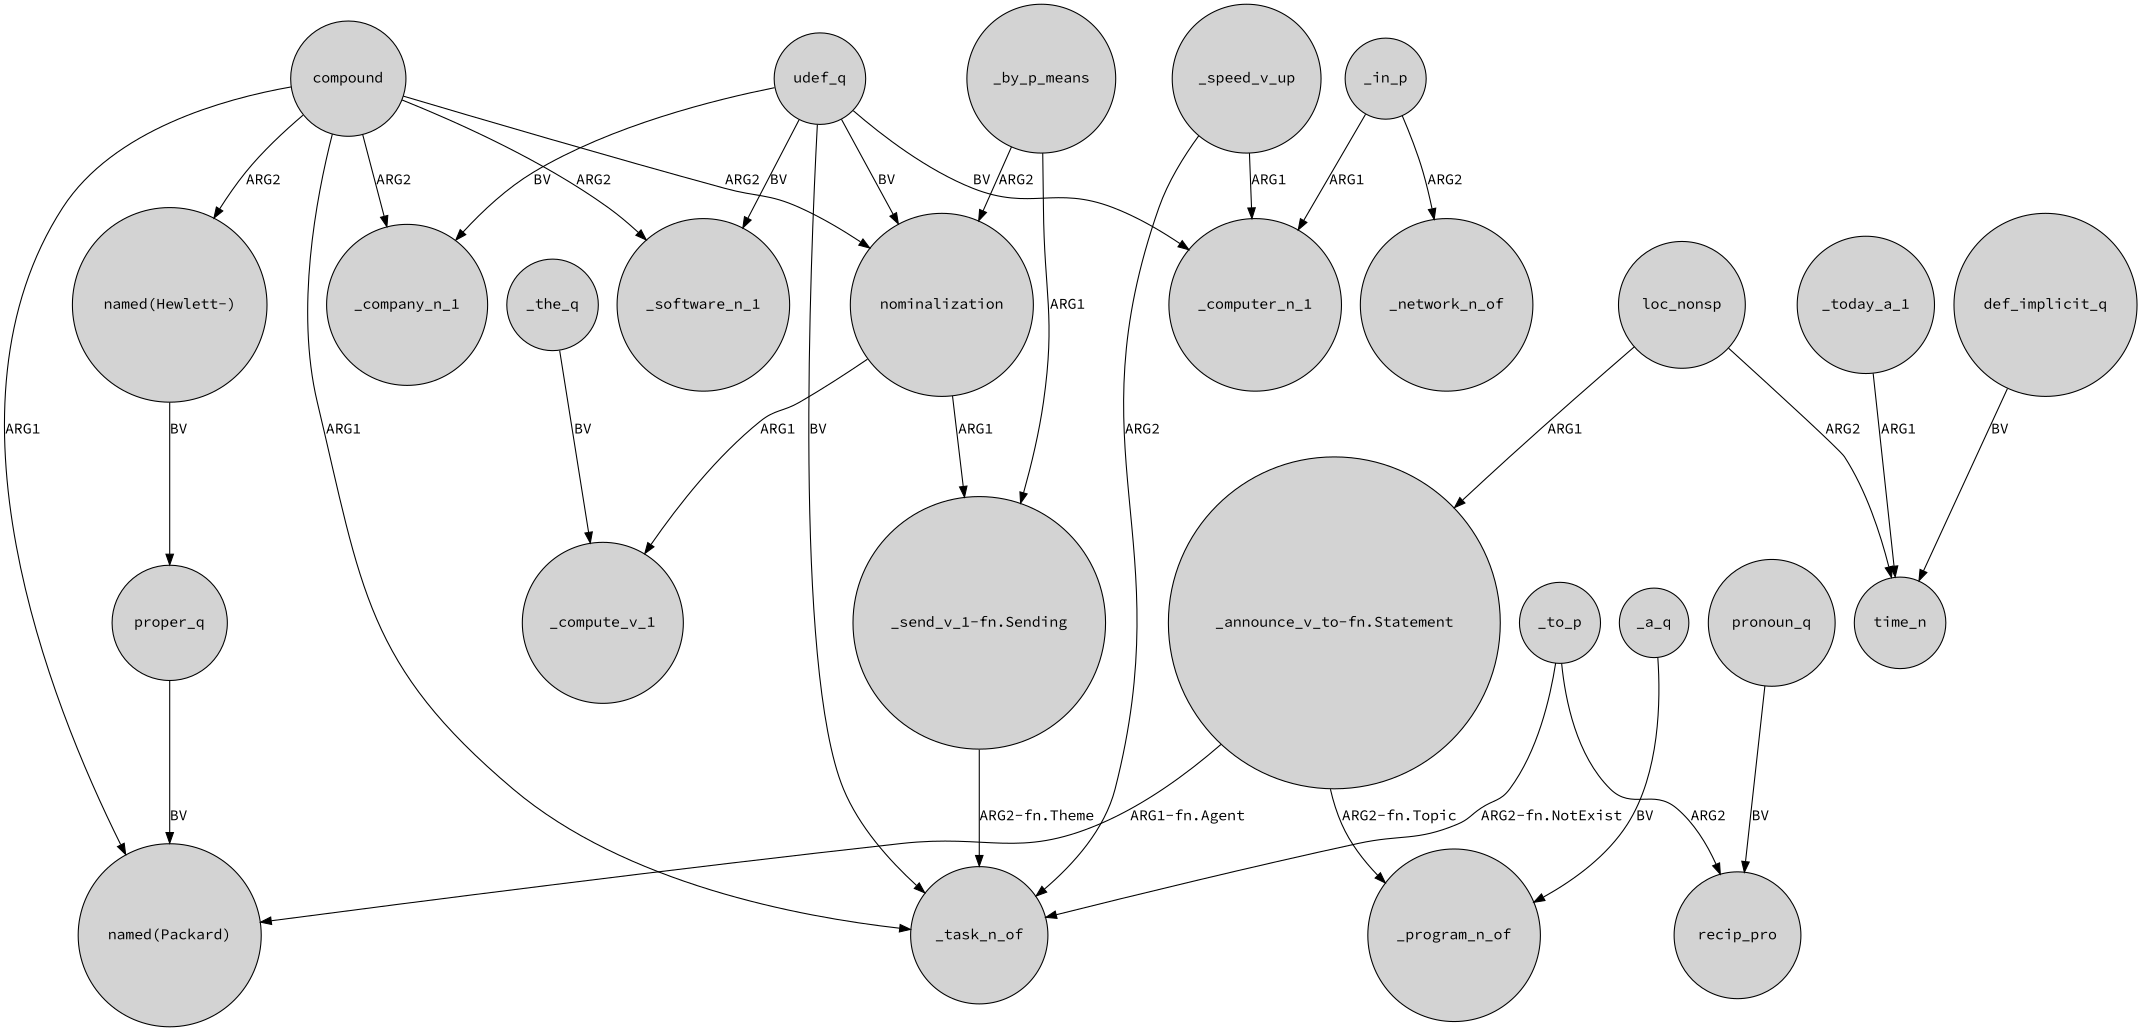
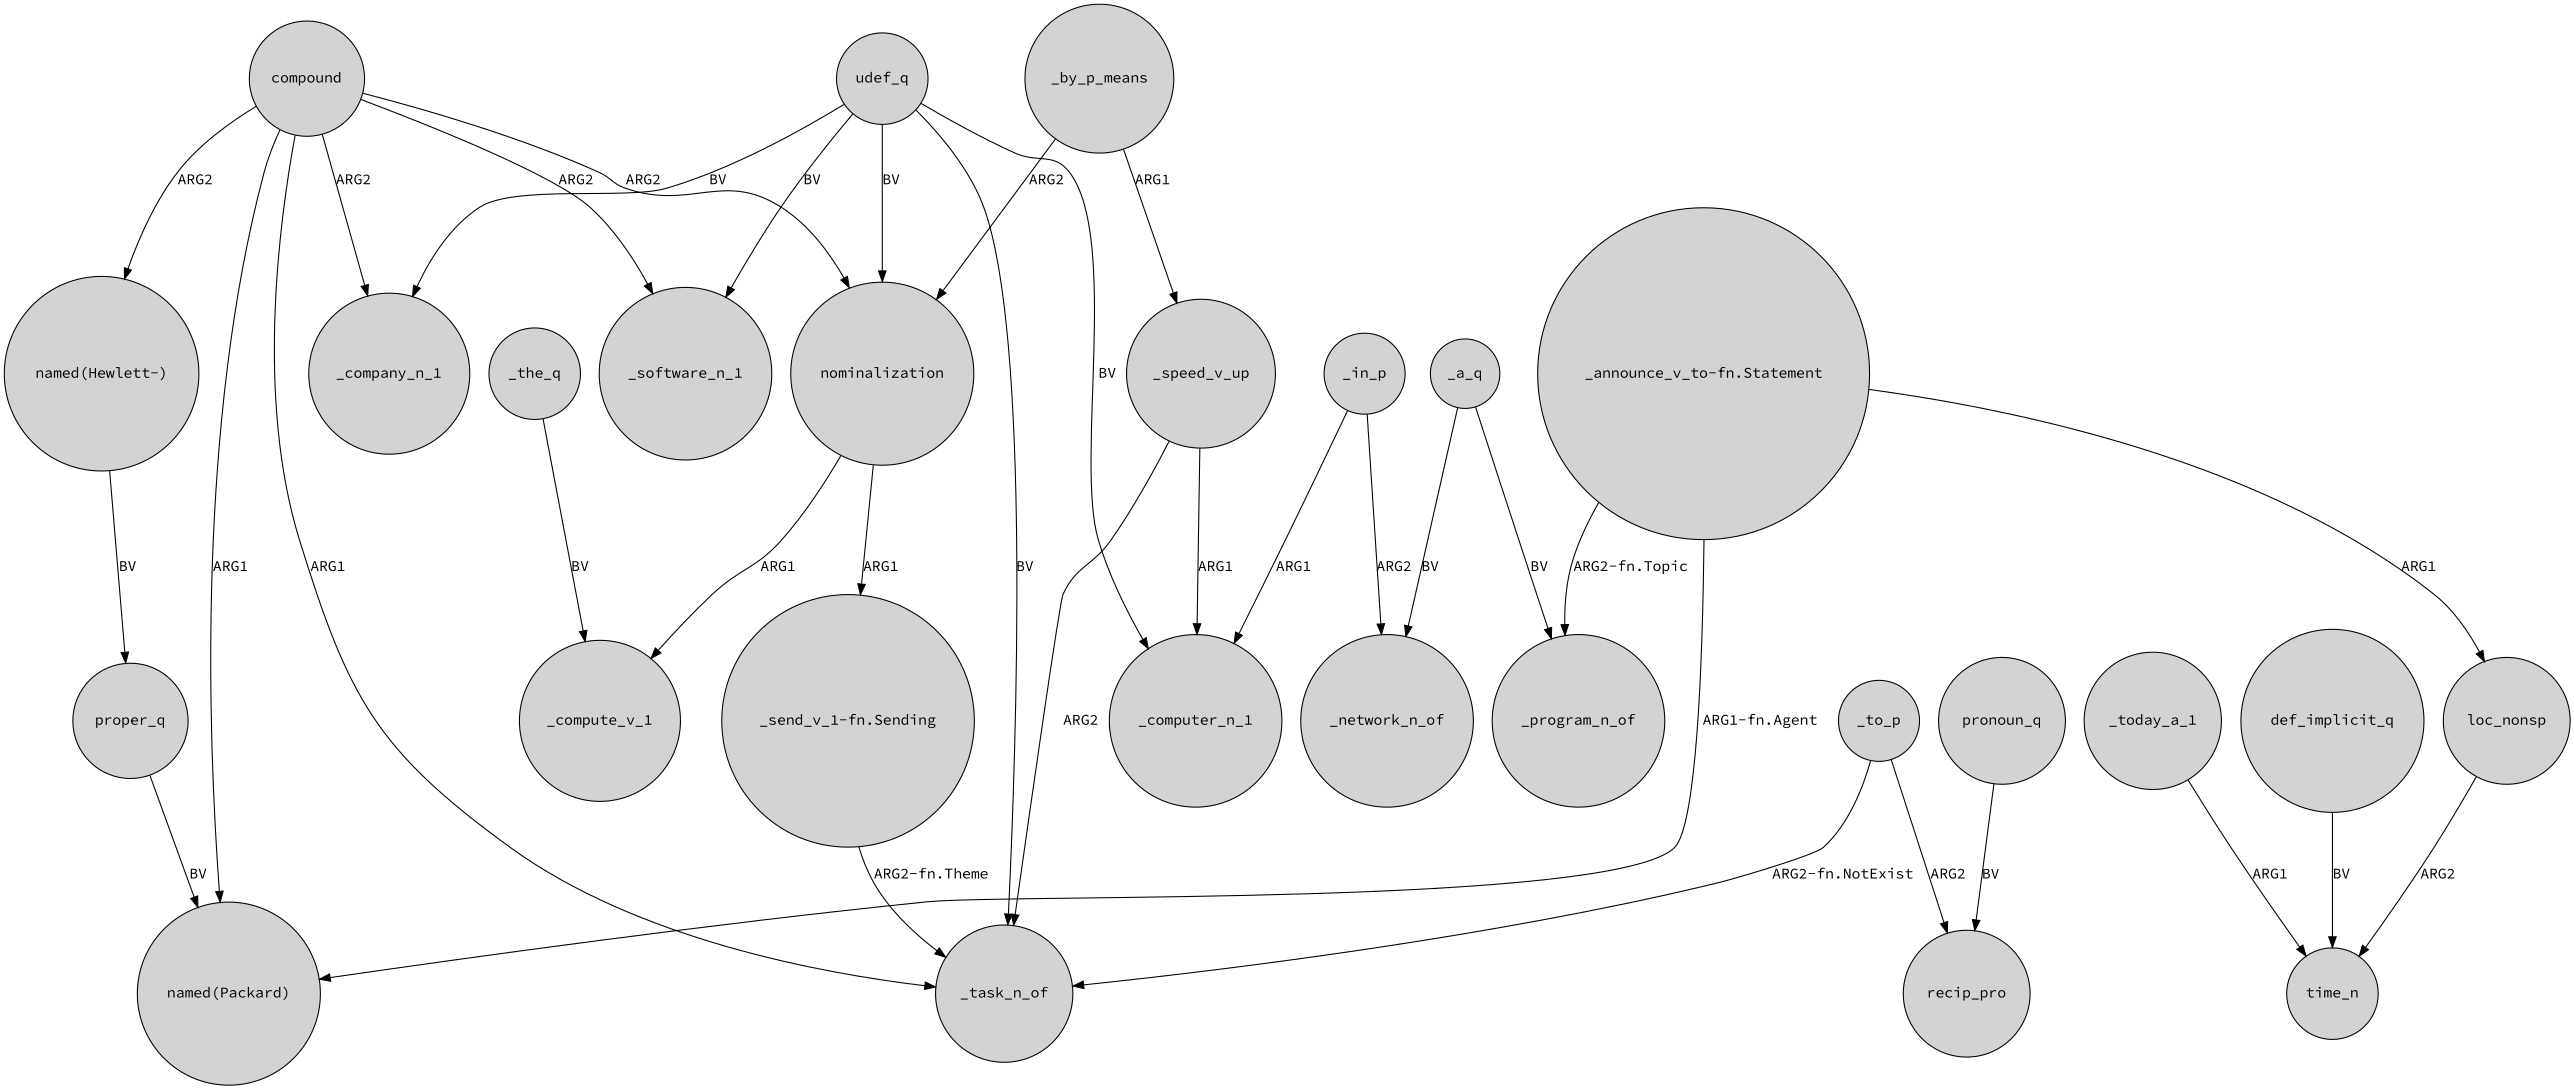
edge "_by_p_means" -> "_send_v_1-fn.Sending": now "_by_p_means" -> "_speed_v_up"
edge "loc_nonsp" -> "_announce_v_to-fn.Statement": reversed
edge "_a_q" -> "_network_n_of": added, label "BV"
